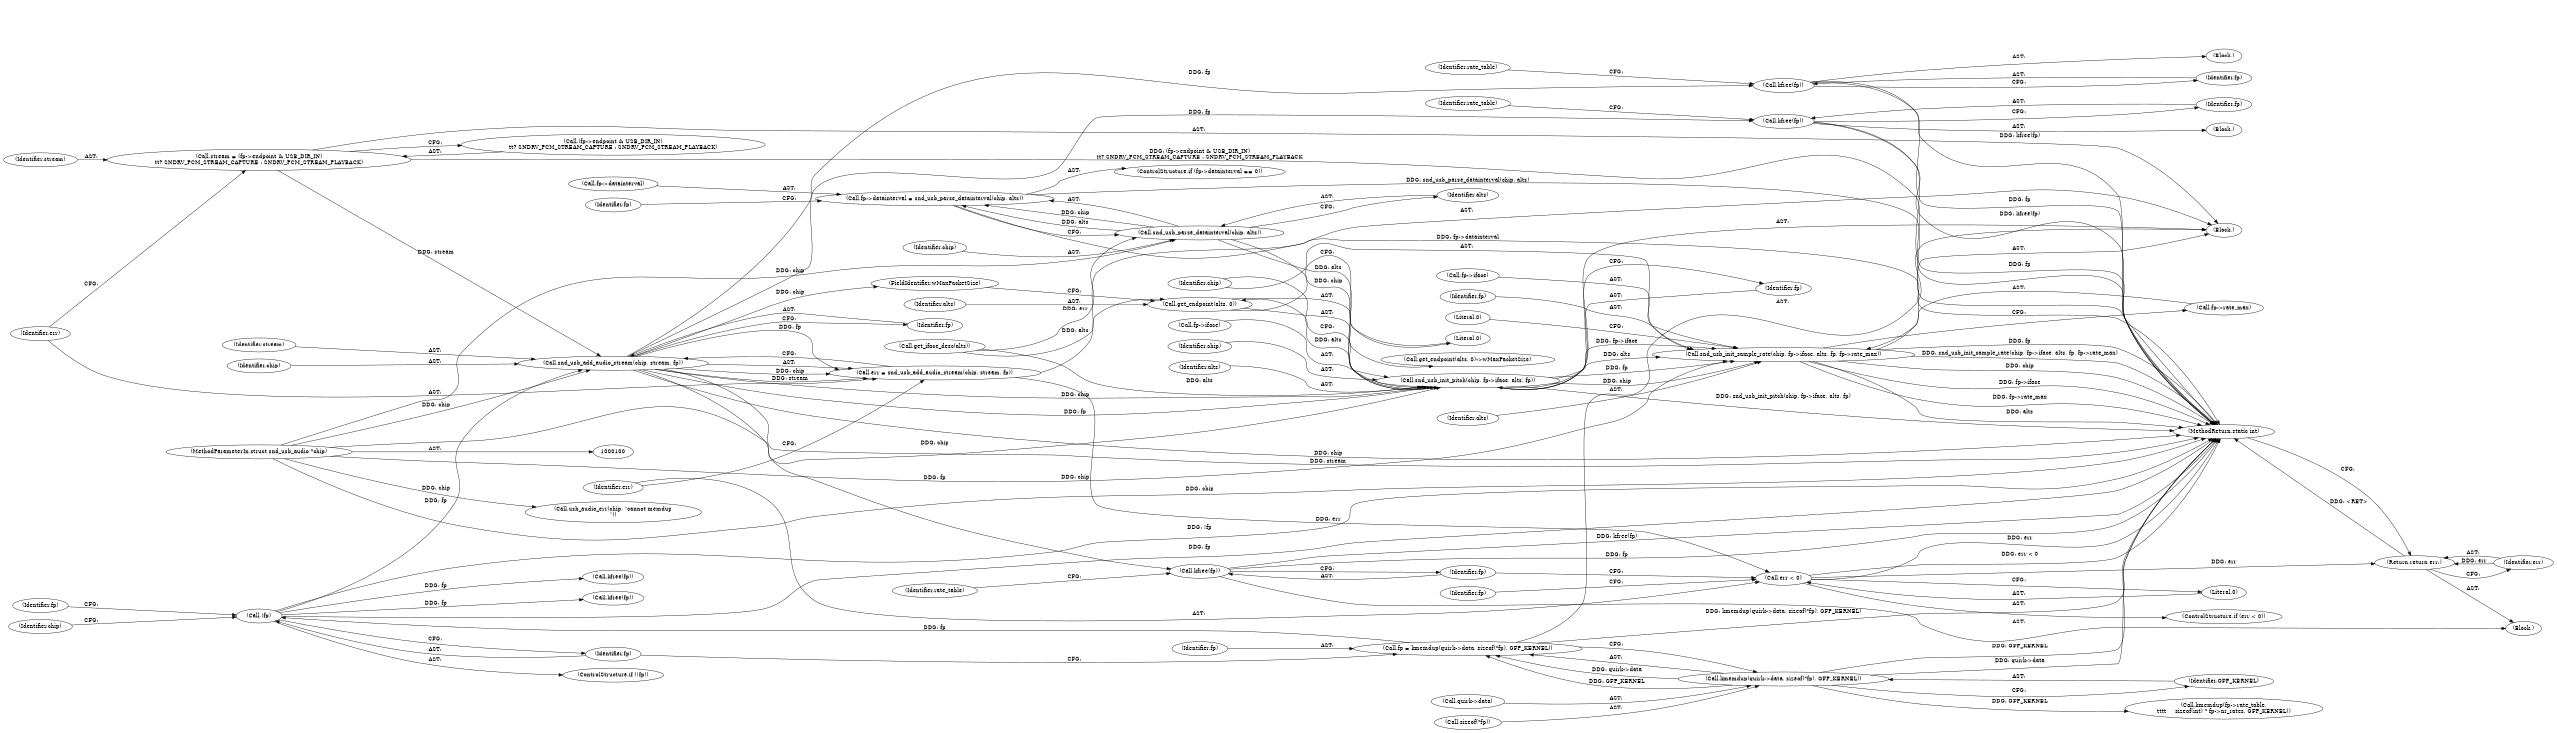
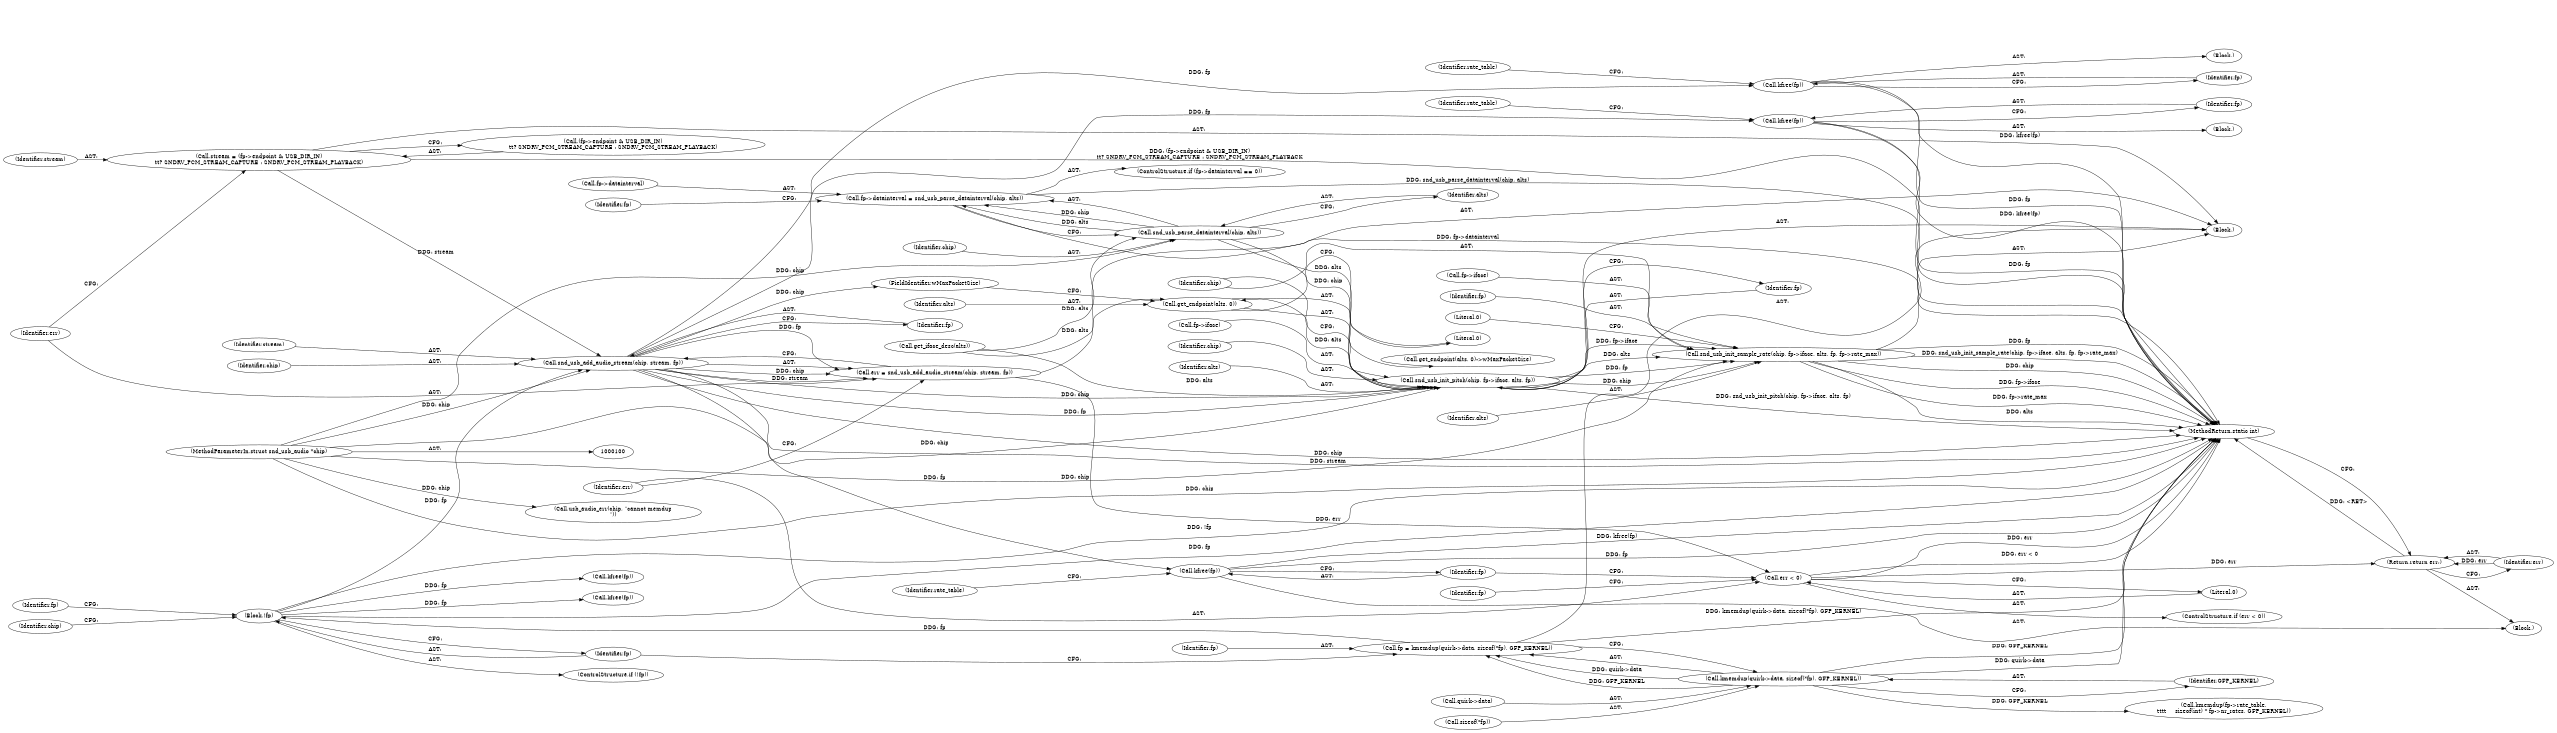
node "(Call,fp->rate_max)": removed
edge "(Call,get_iface_desc(alts))" -> "(Call,snd_usb_parse_datainterval(chip, alts))": label "DDG: err" -> "DDG: alts"
node "(Call,!fp)": label "(Call,!fp)" -> "(Block,!fp)"
